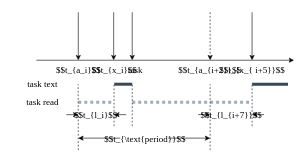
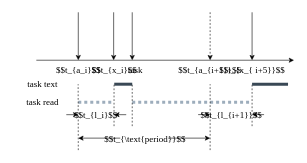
node "$$t_{a_{i+2}}$$": label "$$t_{a_{i+2}}$$" -> "$$t_{a_{i+1}}$$"
node "$$t_{l_{i+7}}$$": label "$$t_{l_{i+7}}$$" -> "$$t_{l_{i+1}}$$"
